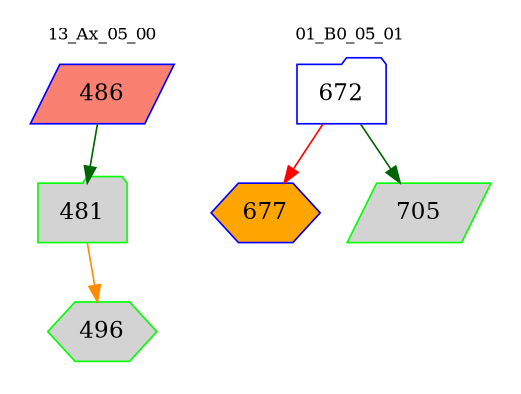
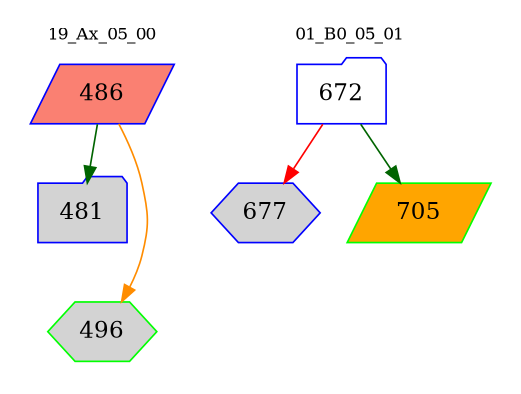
cluster "13_Ax_05_00": label "13_Ax_05_00" -> "19_Ax_05_00"
node "481": color green -> blue
node "677": fillcolor orange -> lightgrey
node "705": fillcolor lightgrey -> orange
edge "481" -> "496": now "486" -> "496"
